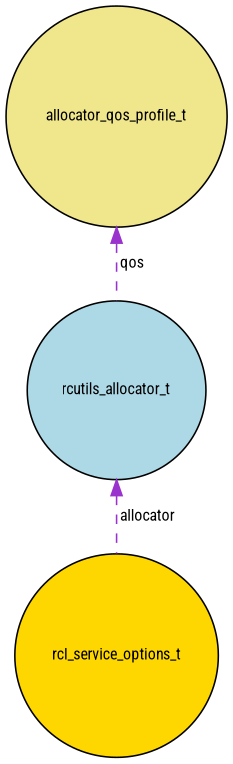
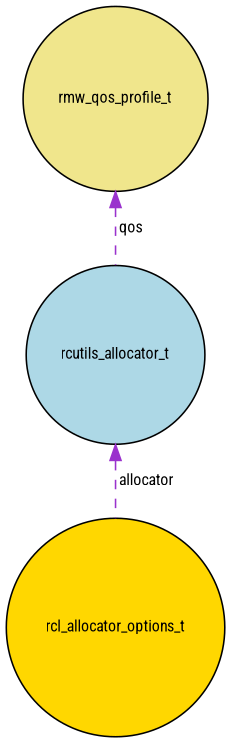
node "allocator_qos_profile_t": label "allocator_qos_profile_t" -> "rmw_qos_profile_t"
node "rcl_service_options_t": label "rcl_service_options_t" -> "rcl_allocator_options_t"
